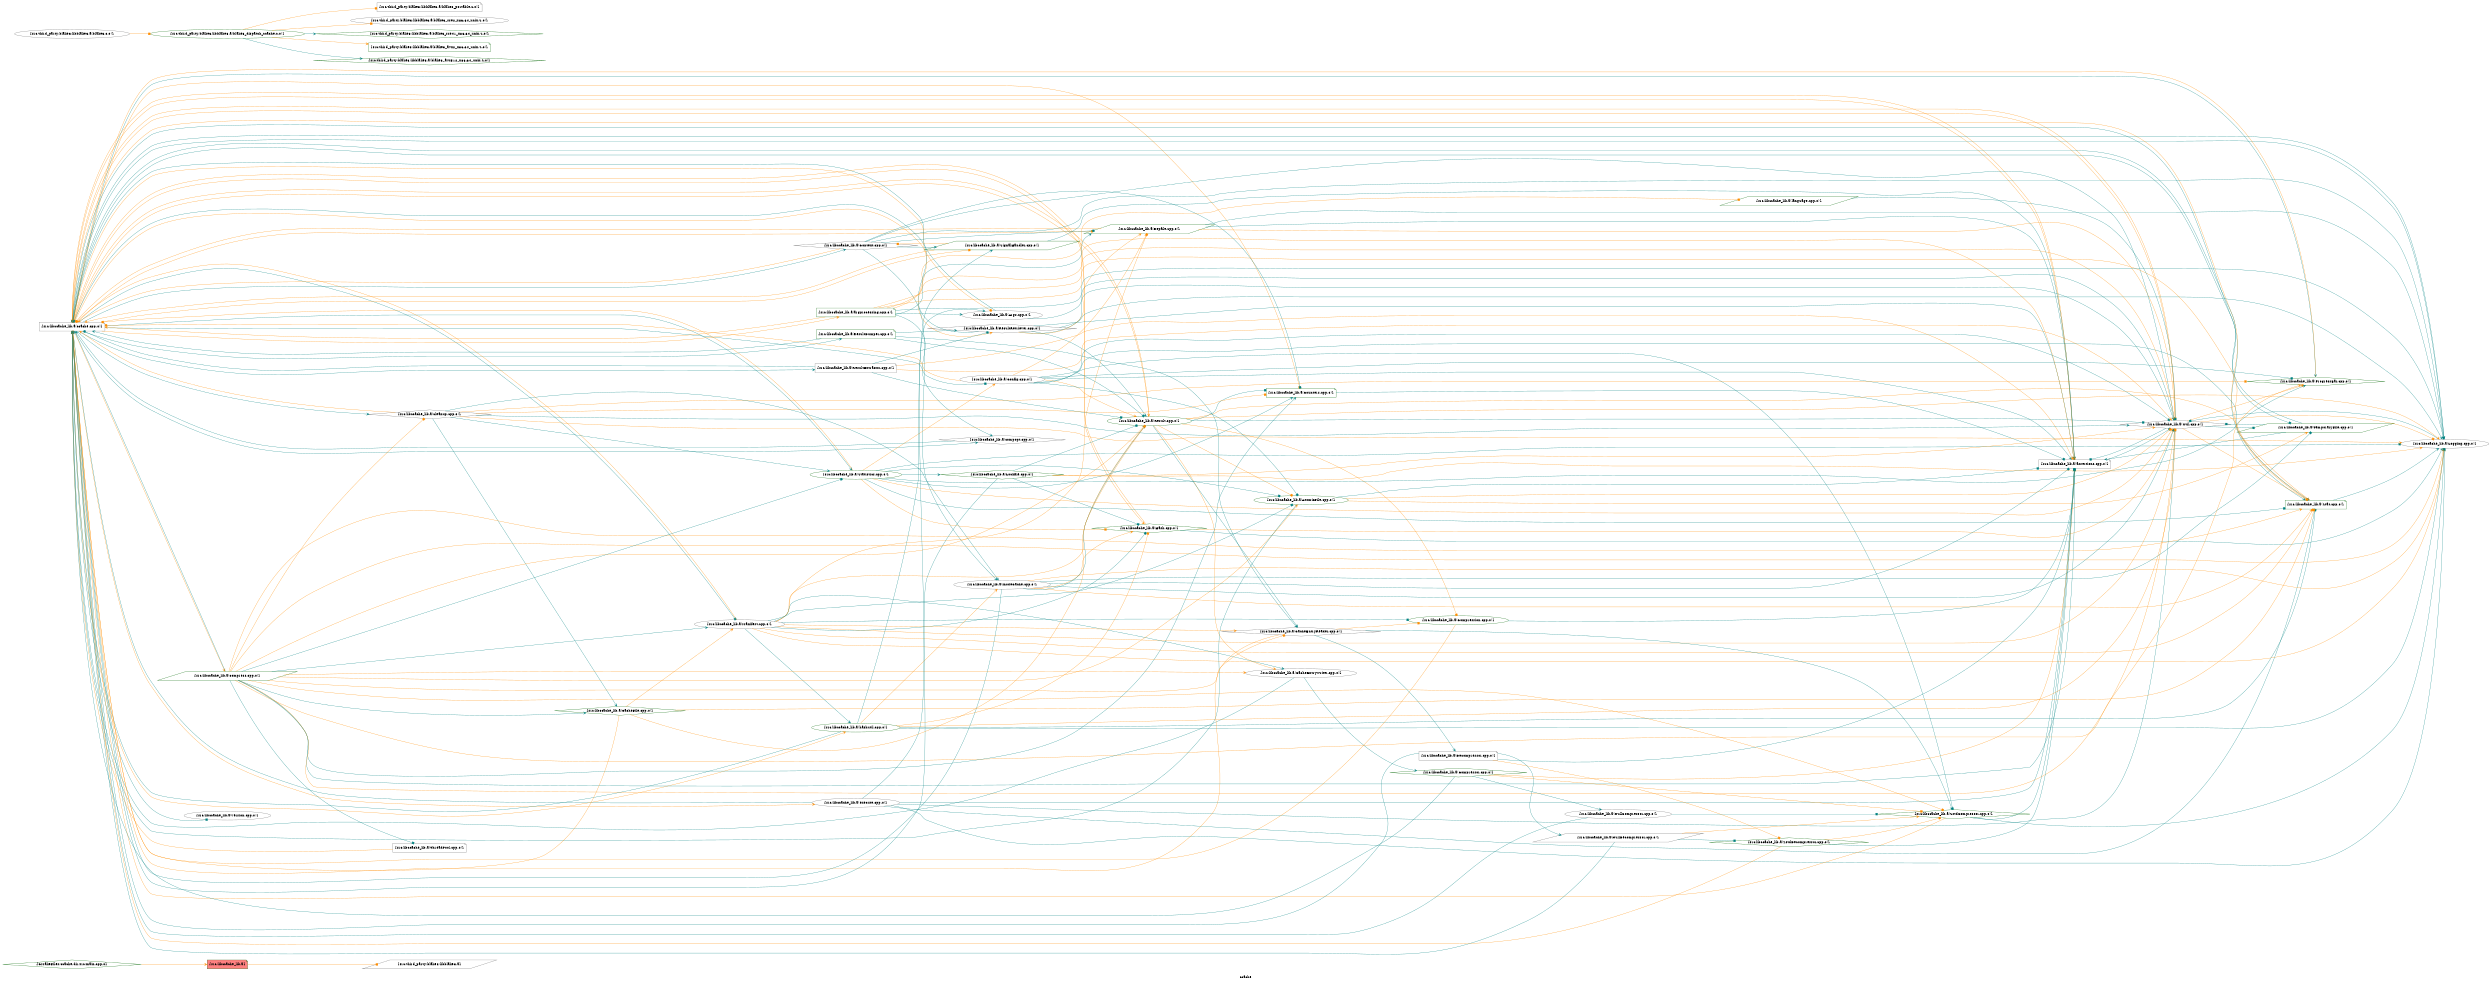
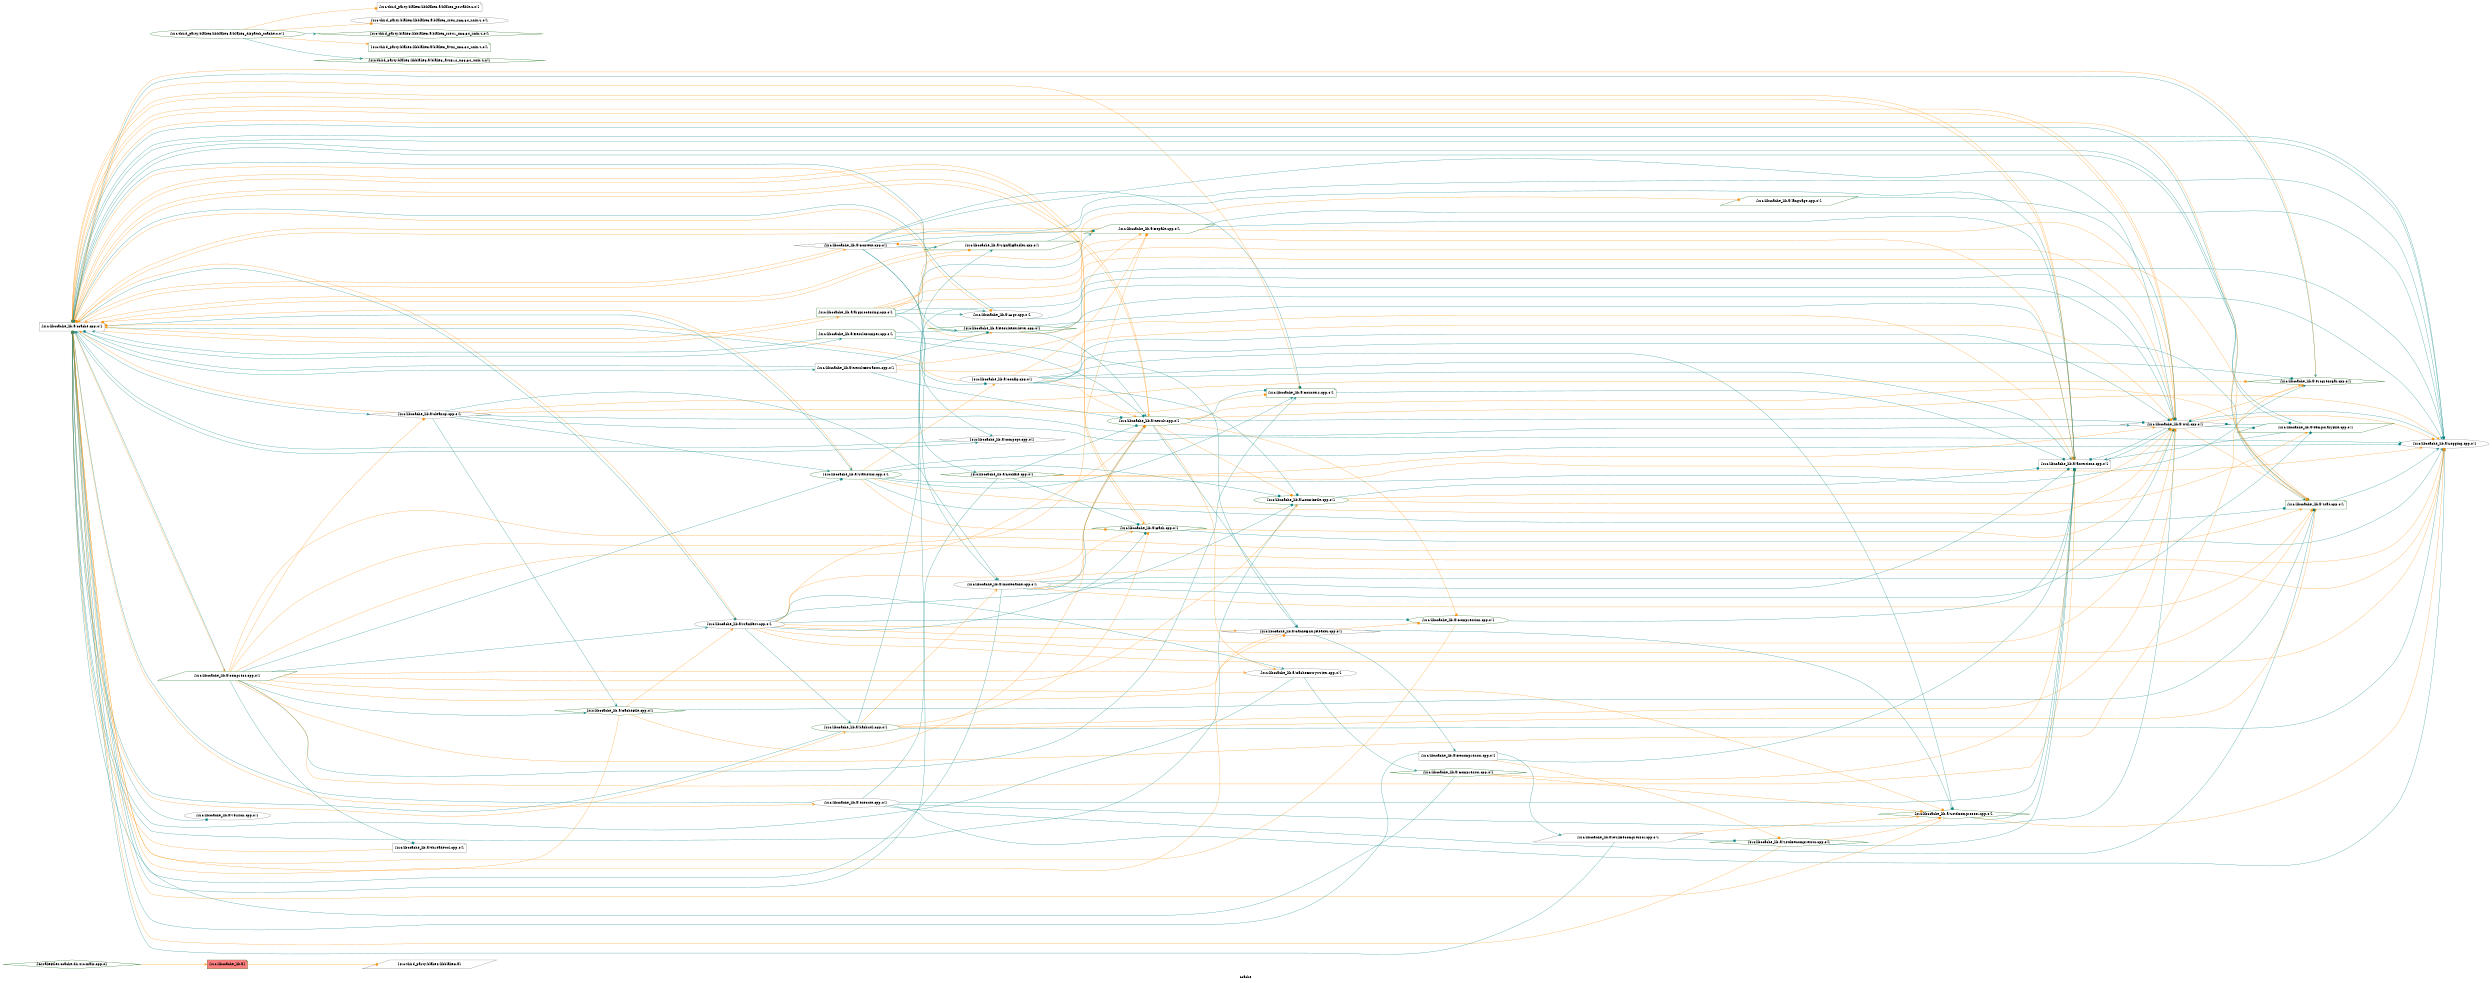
node "{src/third_party/blake3/libblake3.a(blake3.c.o)}": removed
edge "{src/libccache_lib.a(ccache.cpp.o)}" -> "{src/libccache_lib.a(Context.cpp.o)}": color teal -> darkorange
edge "{src/libccache_lib.a(ResultExtractor.cpp.o)}" -> "{src/libccache_lib.a(Util.cpp.o)}": arrowhead vee -> box
node "{src/libccache_lib.a(ResultRetriever.cpp.o)}": color gray40 -> darkgreen
edge "{src/libccache_lib.a(cleanup.cpp.o)}" -> "{src/libccache_lib.a(Logging.cpp.o)}": color darkorange -> teal
edge "{src/libccache_lib.a(Statistics.cpp.o)}" -> "{src/libccache_lib.a(Lockfile.cpp.o)}": now "{src/libccache_lib.a(Context.cpp.o)}" -> "{src/libccache_lib.a(Lockfile.cpp.o)}"
edge "{src/libccache_lib.a(CacheFile.cpp.o)}" -> "{src/libccache_lib.a(Stat.cpp.o)}": color darkorange -> teal
edge "{src/libccache_lib.a(hashutil.cpp.o)}" -> "{src/libccache_lib.a(Stat.cpp.o)}": color teal -> darkorange
edge "{src/libccache_lib.a(ZstdCompressor.cpp.o)}" -> "{src/libccache_lib.a(Logging.cpp.o)}": color teal -> darkorange
edge "{src/libccache_lib.a(compress.cpp.o)}" -> "{src/libccache_lib.a(assertions.cpp.o)}": color teal -> darkorange
edge "{src/libccache_lib.a(compress.cpp.o)}" -> "{src/libccache_lib.a(Util.cpp.o)}": removed
node "{src/libccache_lib.a(NullCompressor.cpp.o)}": removed
